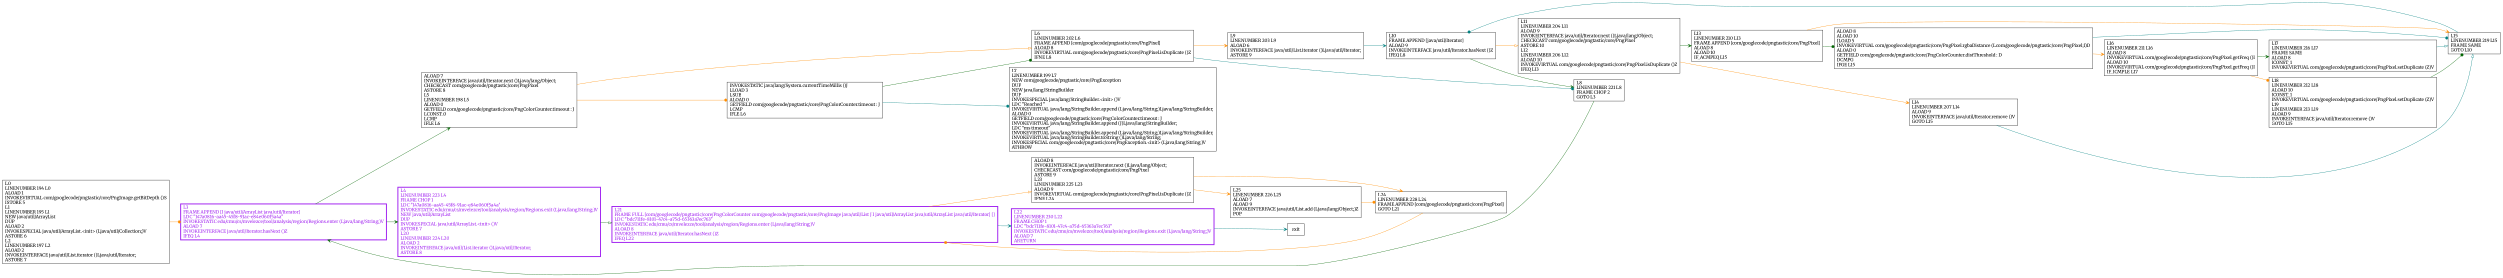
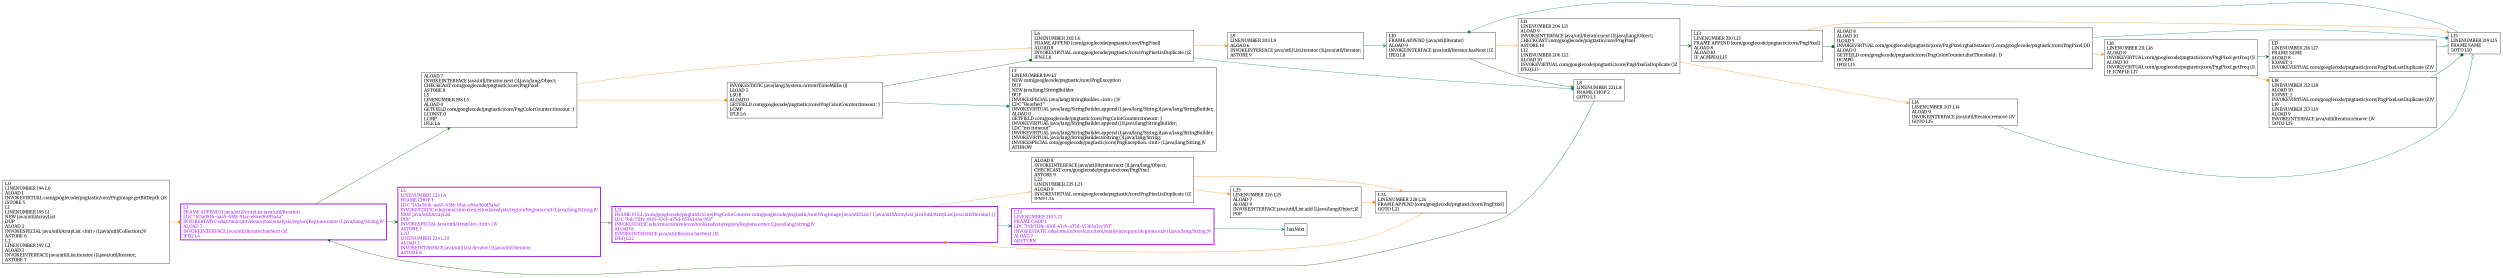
node "exit": label "exit" -> "hasNext"
